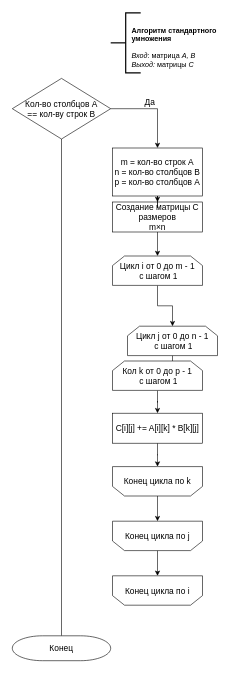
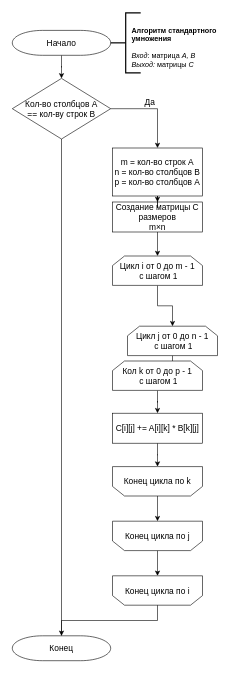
node "Начало": added
edge "Начало" -> "Кол-во столбцов A == кол-ву строк B": added
edge "Конец цикла по i" -> "Конец": added
